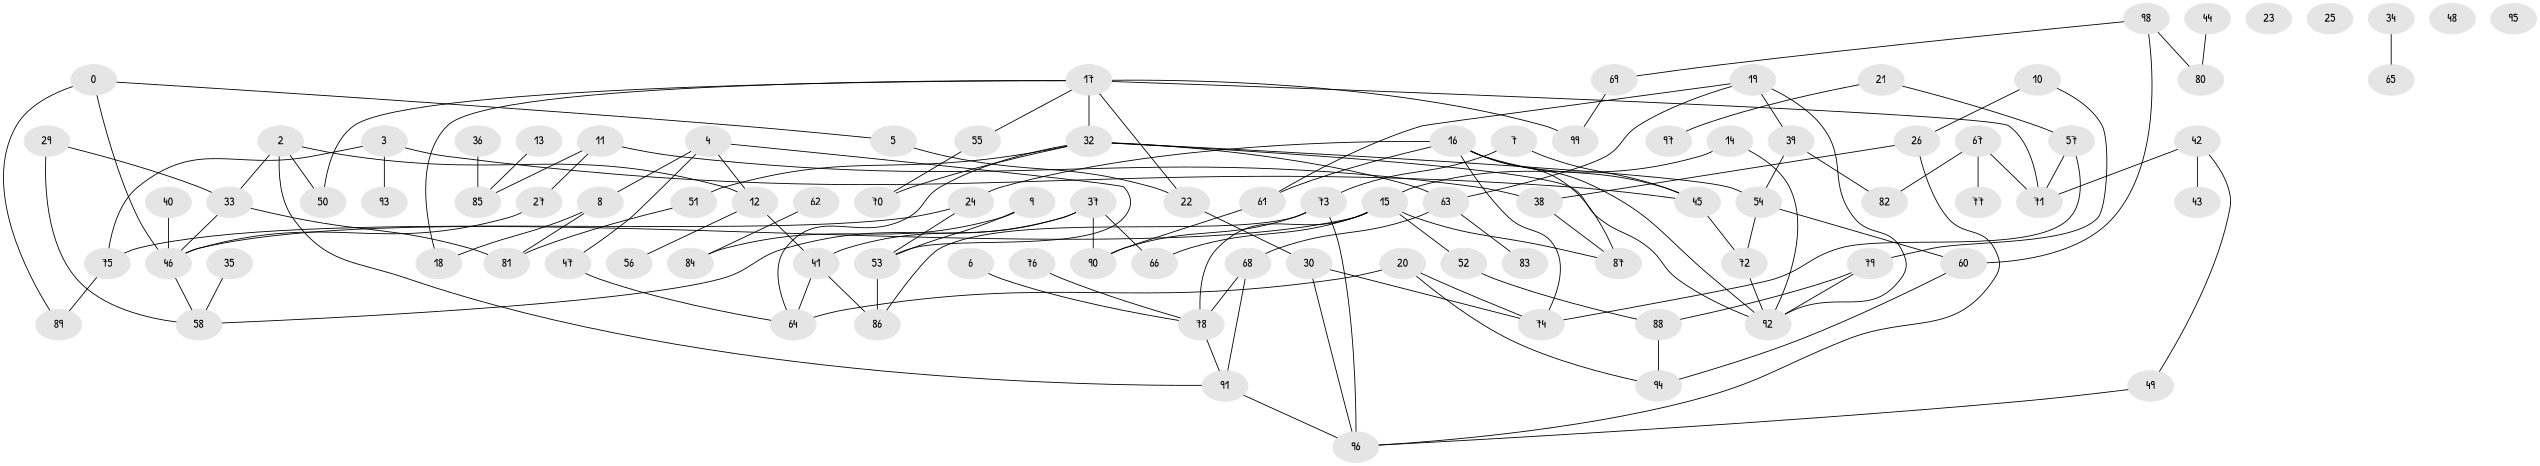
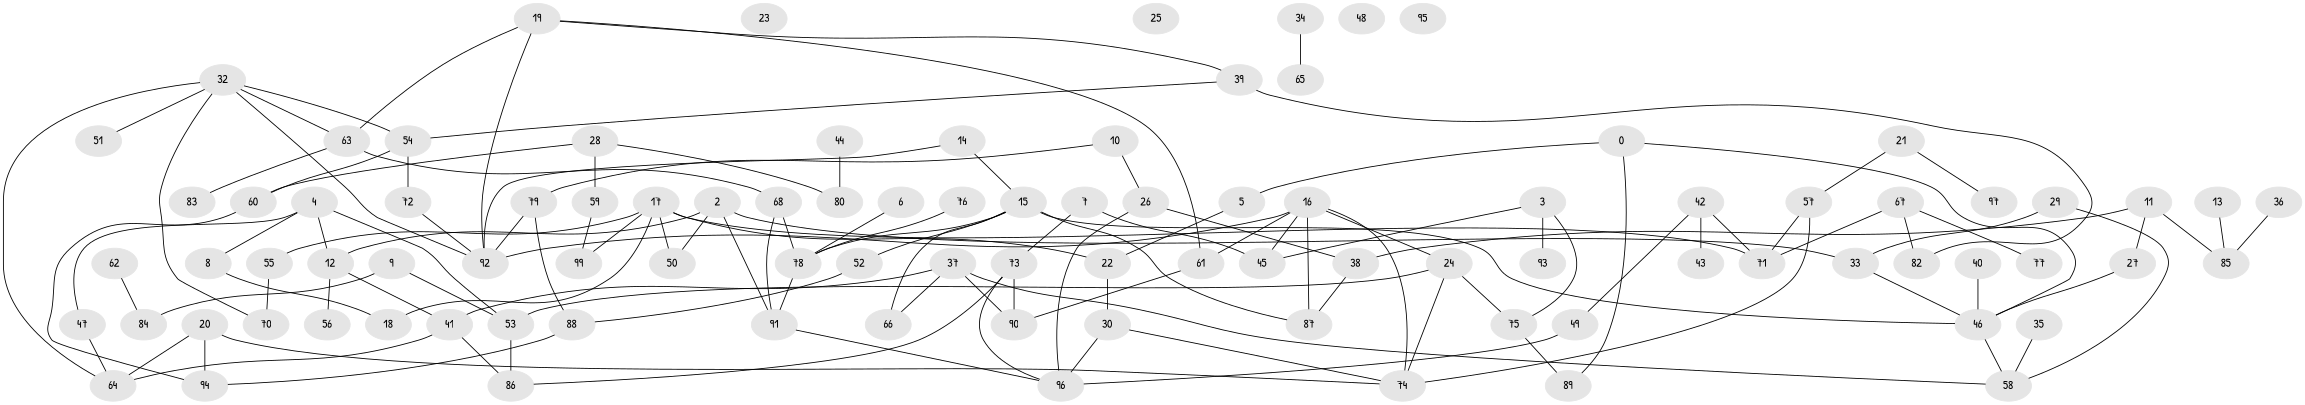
node "98": label "98" -> "28"
node "69": label "69" -> "59"
edge "17" -- "32": removed
edge "45" -- "72": removed
node "81": removed
edge "24" -- "74": added
